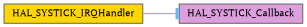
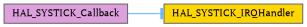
edge "HAL_SYSTICK_IRQHandler" -> "HAL_SYSTICK_Callback": reversed
